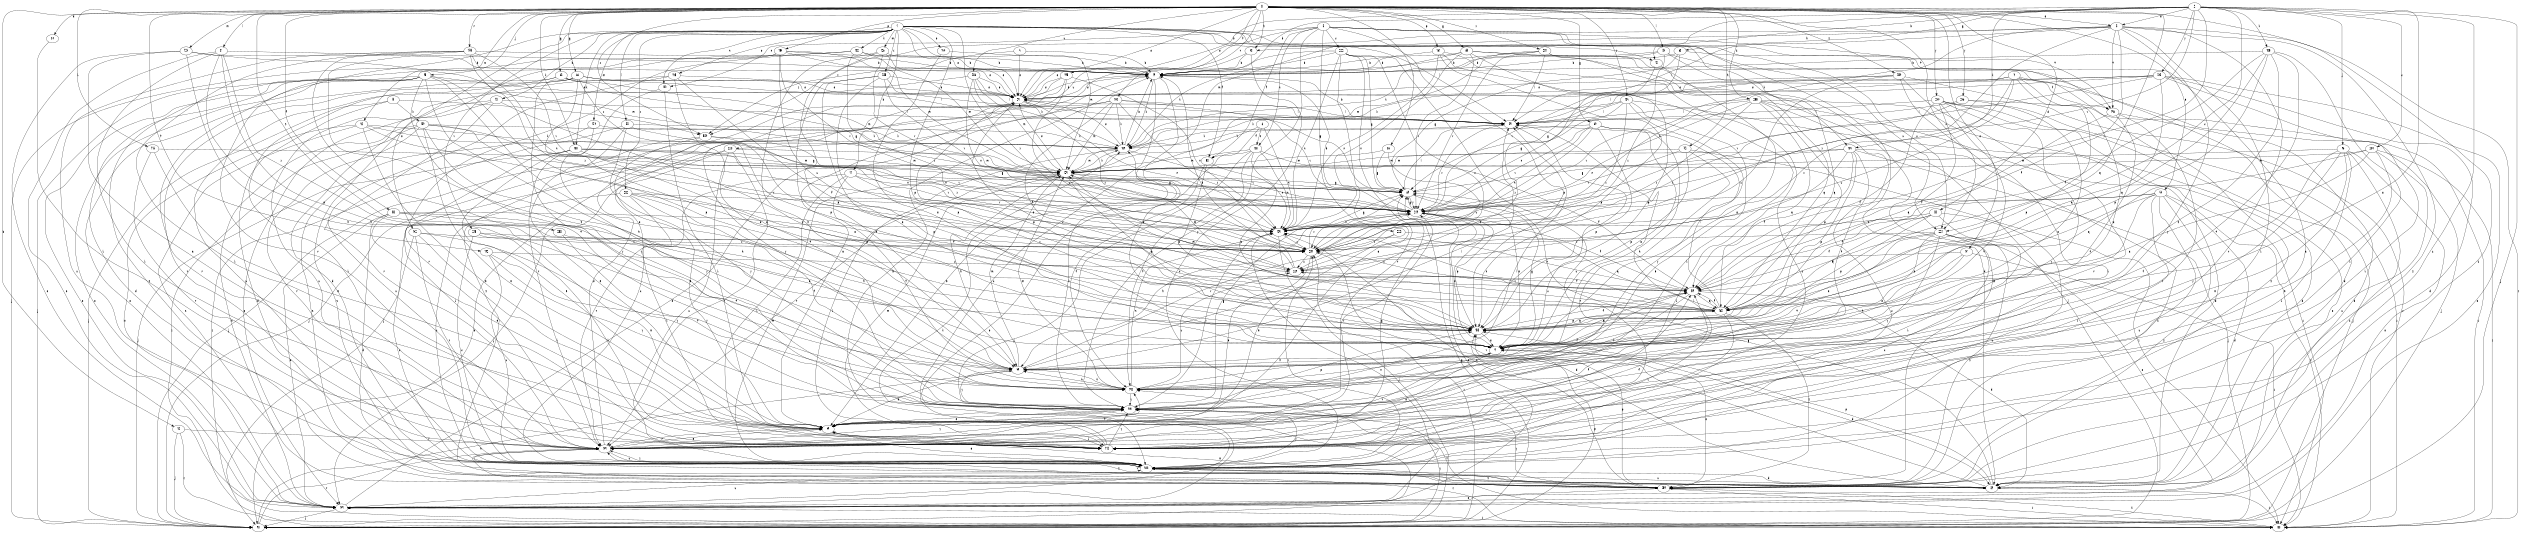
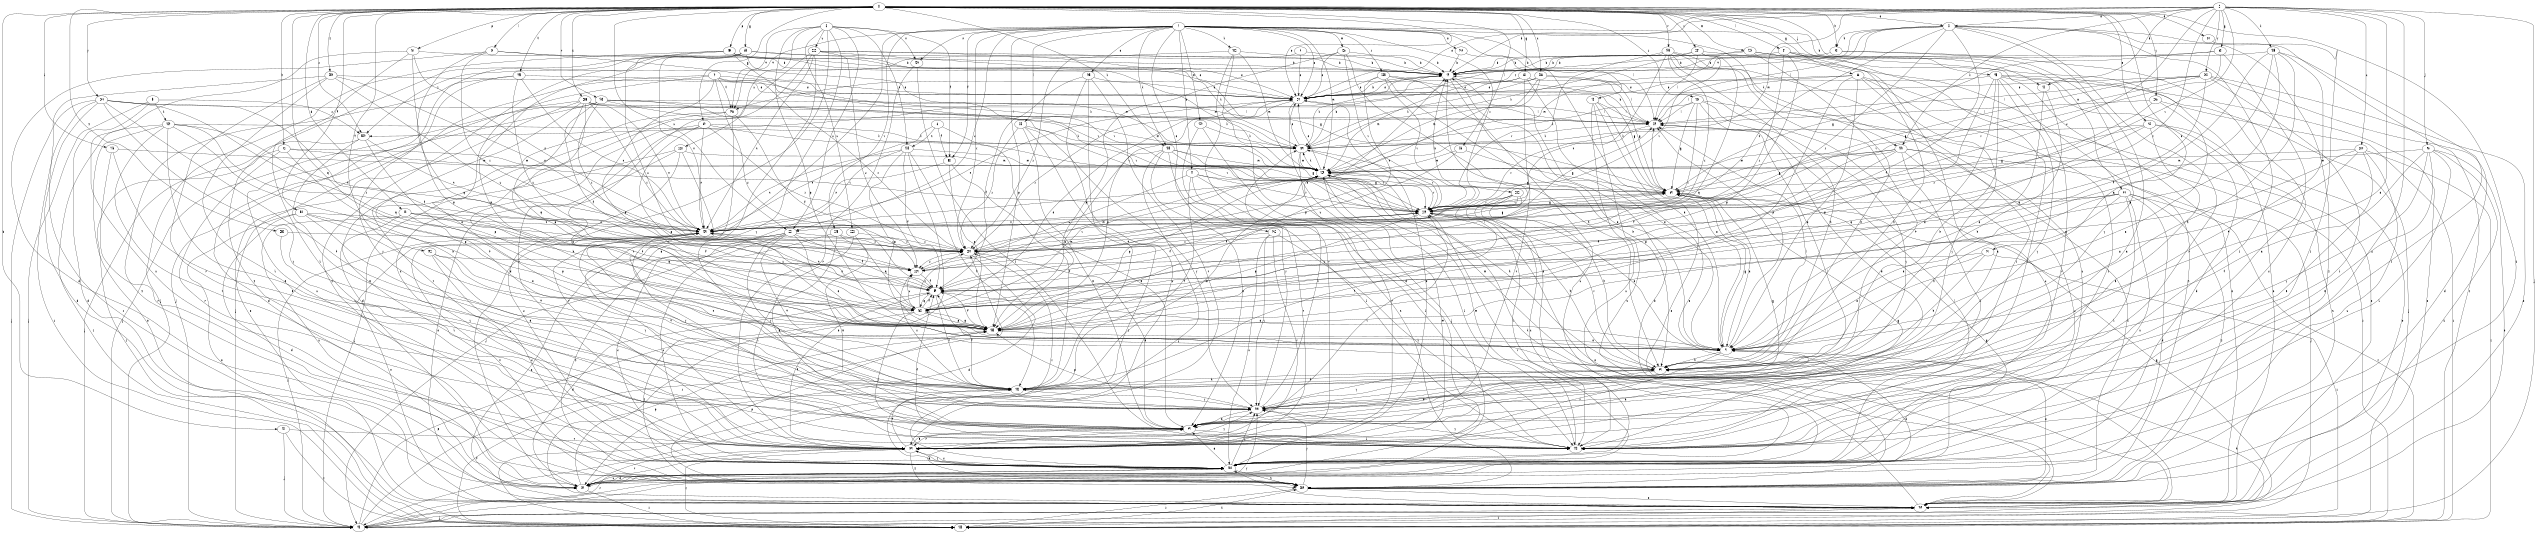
edge "188" -> "198": reversed
